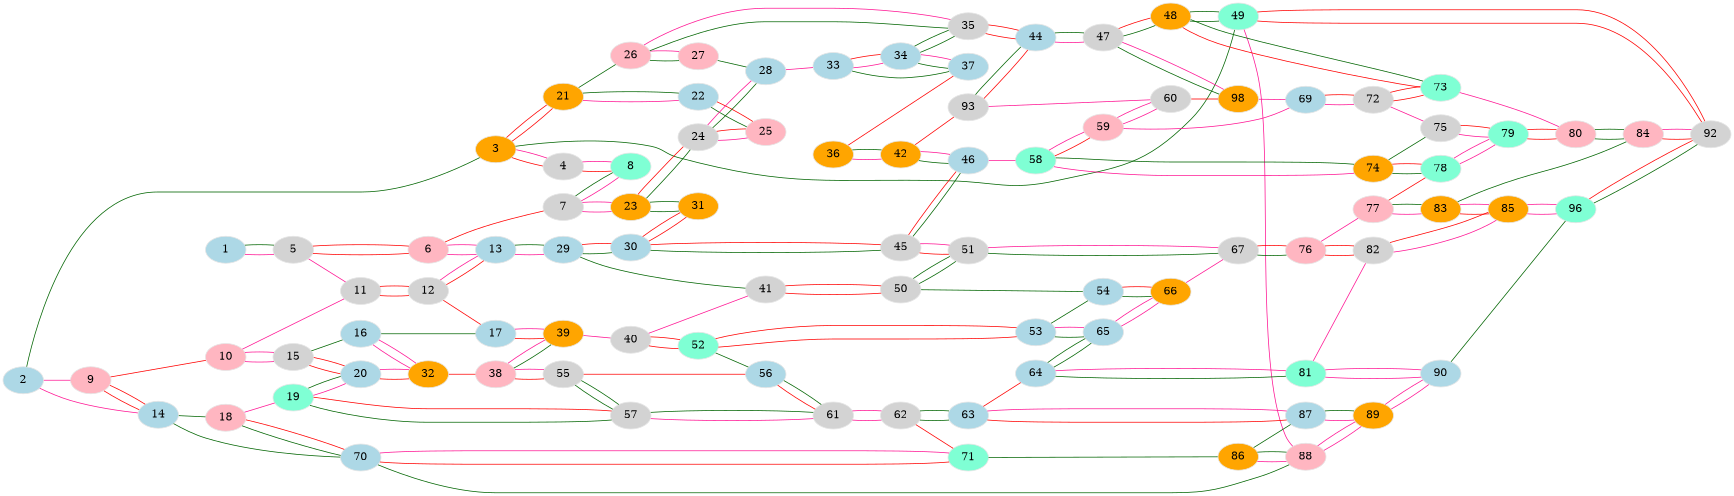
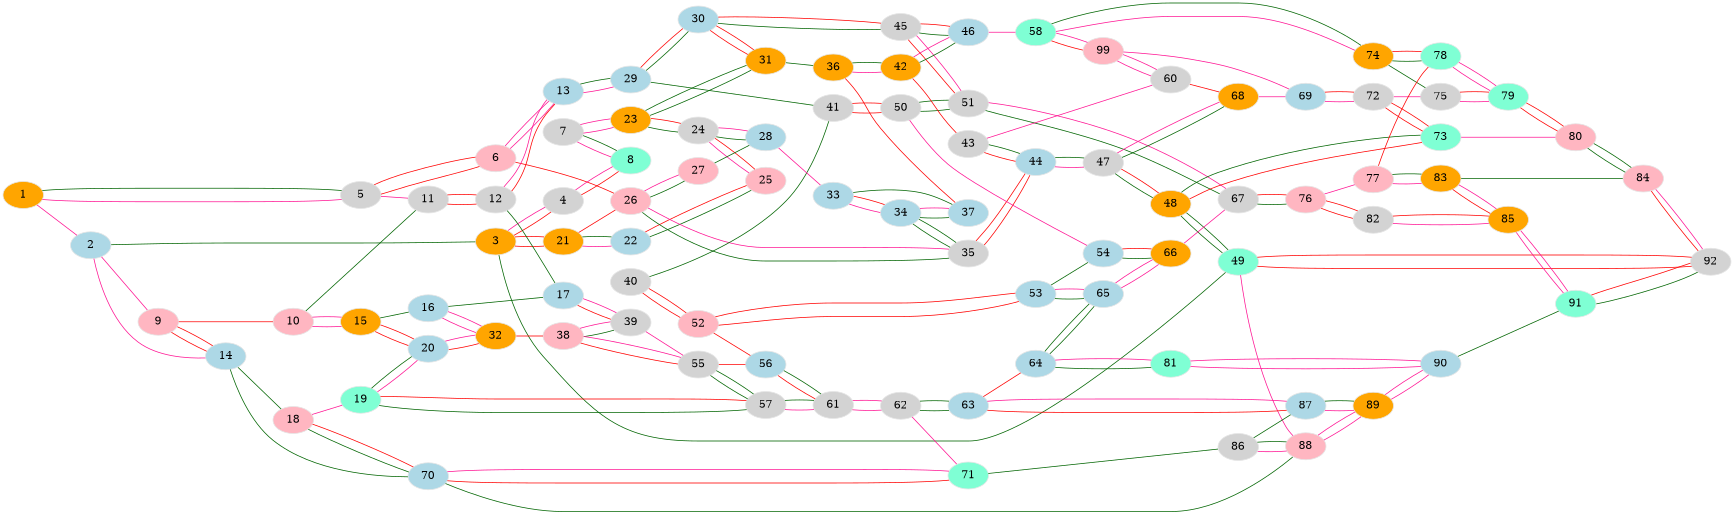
edge "31" -- "36": added
edge "26" -- "21": color darkgreen -> red
node "98": label "98" -> "68"
node "93": label "93" -> "43"
node "59": label "59" -> "99"
node "96": label "96" -> "91"
edge "1" -- "2": added
edge "7" -- "6": now "26" -- "6"
node "1": fillcolor lightblue -> orange
edge "50" -- "54": color darkgreen -> deeppink
edge "12" -- "17": color red -> darkgreen
edge "82" -- "81": removed
edge "41" -- "40": color deeppink -> darkgreen
edge "11" -- "10": color deeppink -> darkgreen
node "39": fillcolor orange -> lightgrey
edge "39" -- "40": now "39" -- "55"
node "52": fillcolor aquamarine -> lightpink
node "15": fillcolor lightgrey -> orange
edge "52" -- "56": color darkgreen -> red
edge "62" -- "71": color red -> deeppink
node "86": fillcolor orange -> lightgrey
